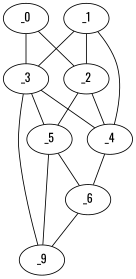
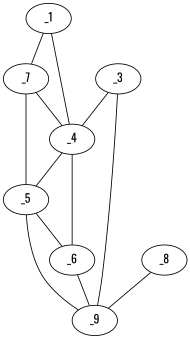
node "_0": removed
edge "_1" -- "_3": removed
node "_2": label "_2" -> "_7"
edge "_3" -- "_5": now "_4" -- "_5"
node "_8": added
